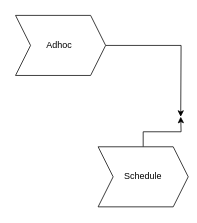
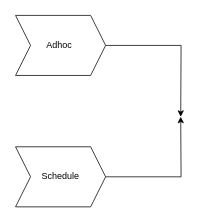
node "Schedule": moved (143, 177) -> (60, 177)
